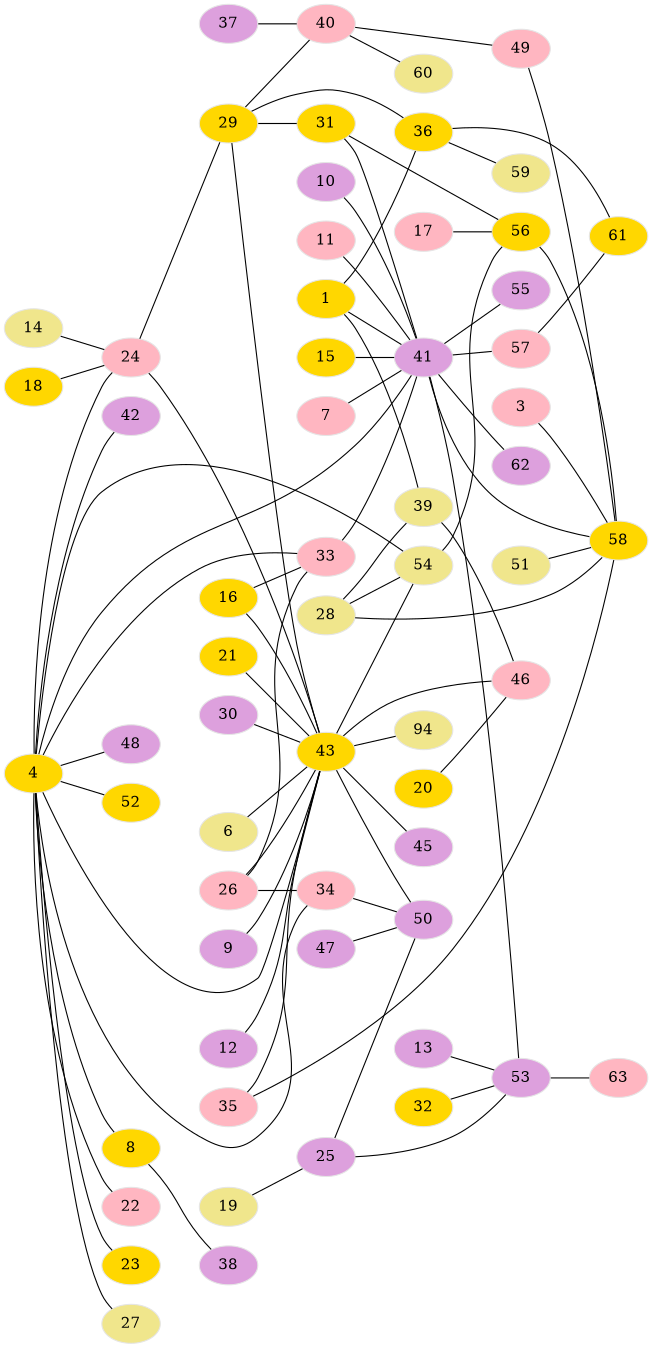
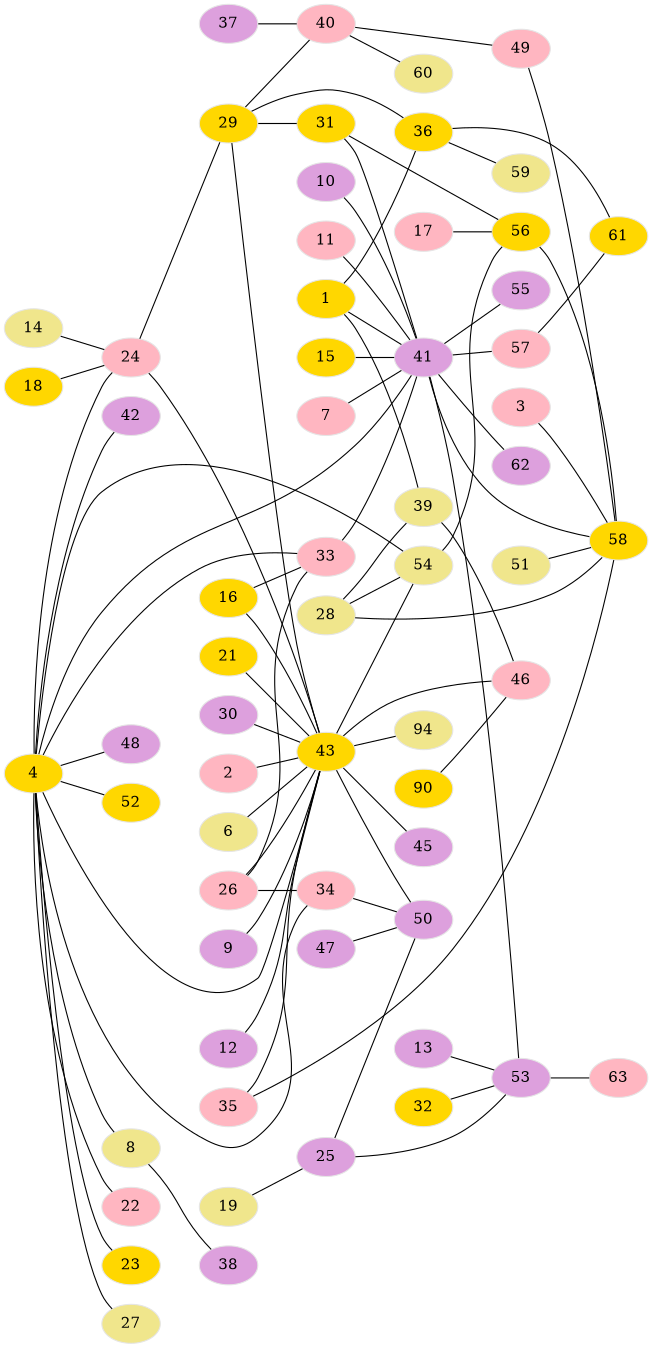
node "2": added
node "20": label "20" -> "90"
node "8": fillcolor gold -> khaki
